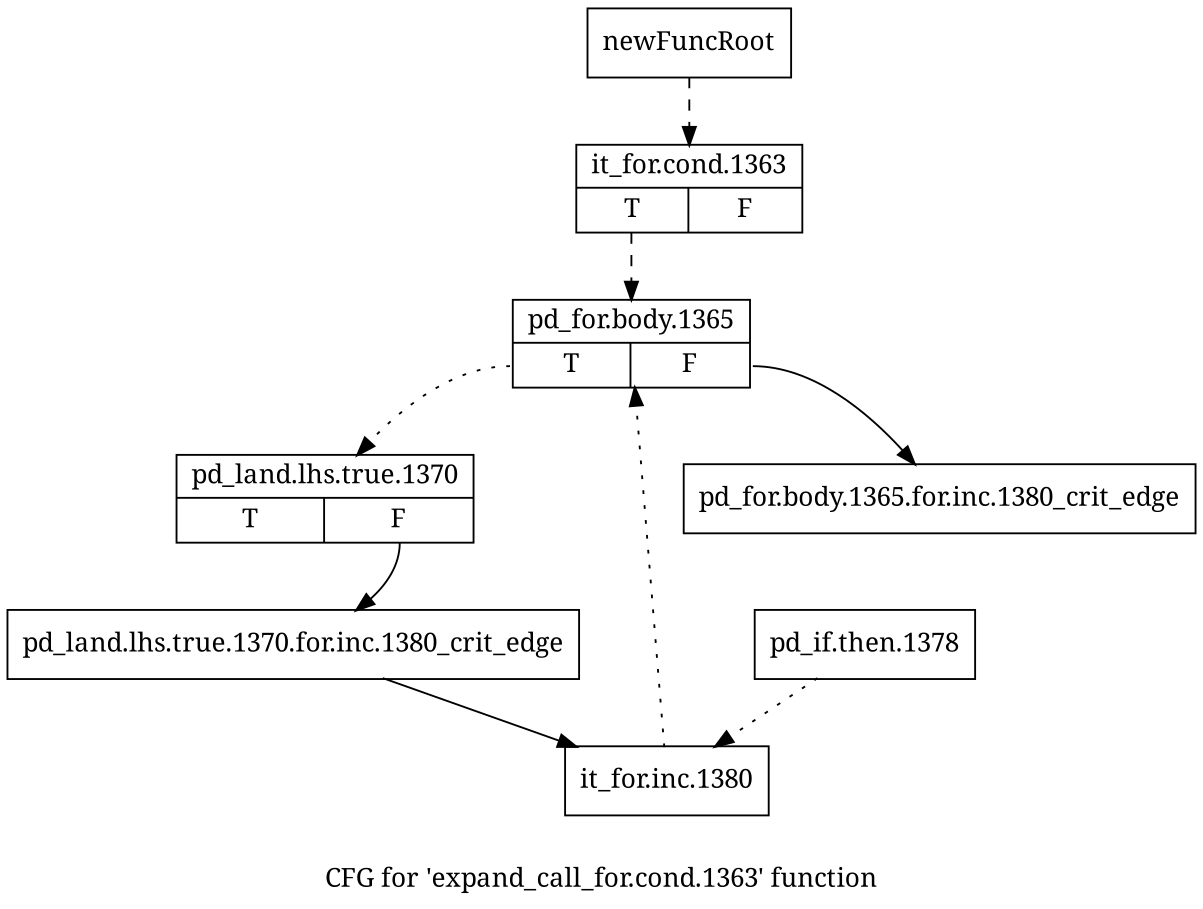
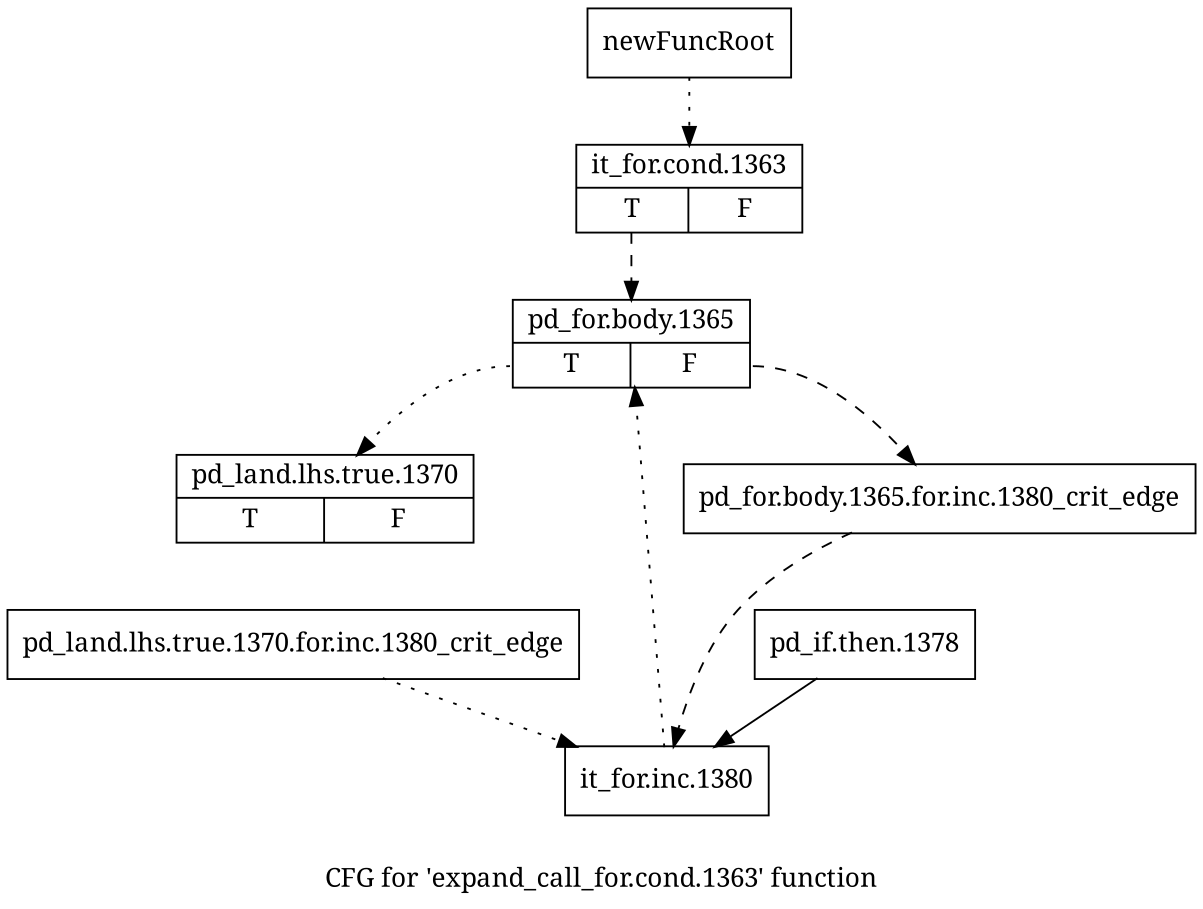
edge "newFuncRoot" -> "it_for.cond.1363": style dashed -> dotted
edge "pd_for.body.1365" -> "pd_for.body.1365.for.inc.1380_crit_edge": style solid -> dashed
edge "pd_land.lhs.true.1370" -> "pd_land.lhs.true.1370.for.inc.1380_crit_edge": removed
edge "pd_for.body.1365.for.inc.1380_crit_edge" -> "it_for.inc.1380": added
edge "pd_if.then.1378" -> "it_for.inc.1380": style dotted -> solid
edge "pd_land.lhs.true.1370.for.inc.1380_crit_edge" -> "it_for.inc.1380": style solid -> dotted
